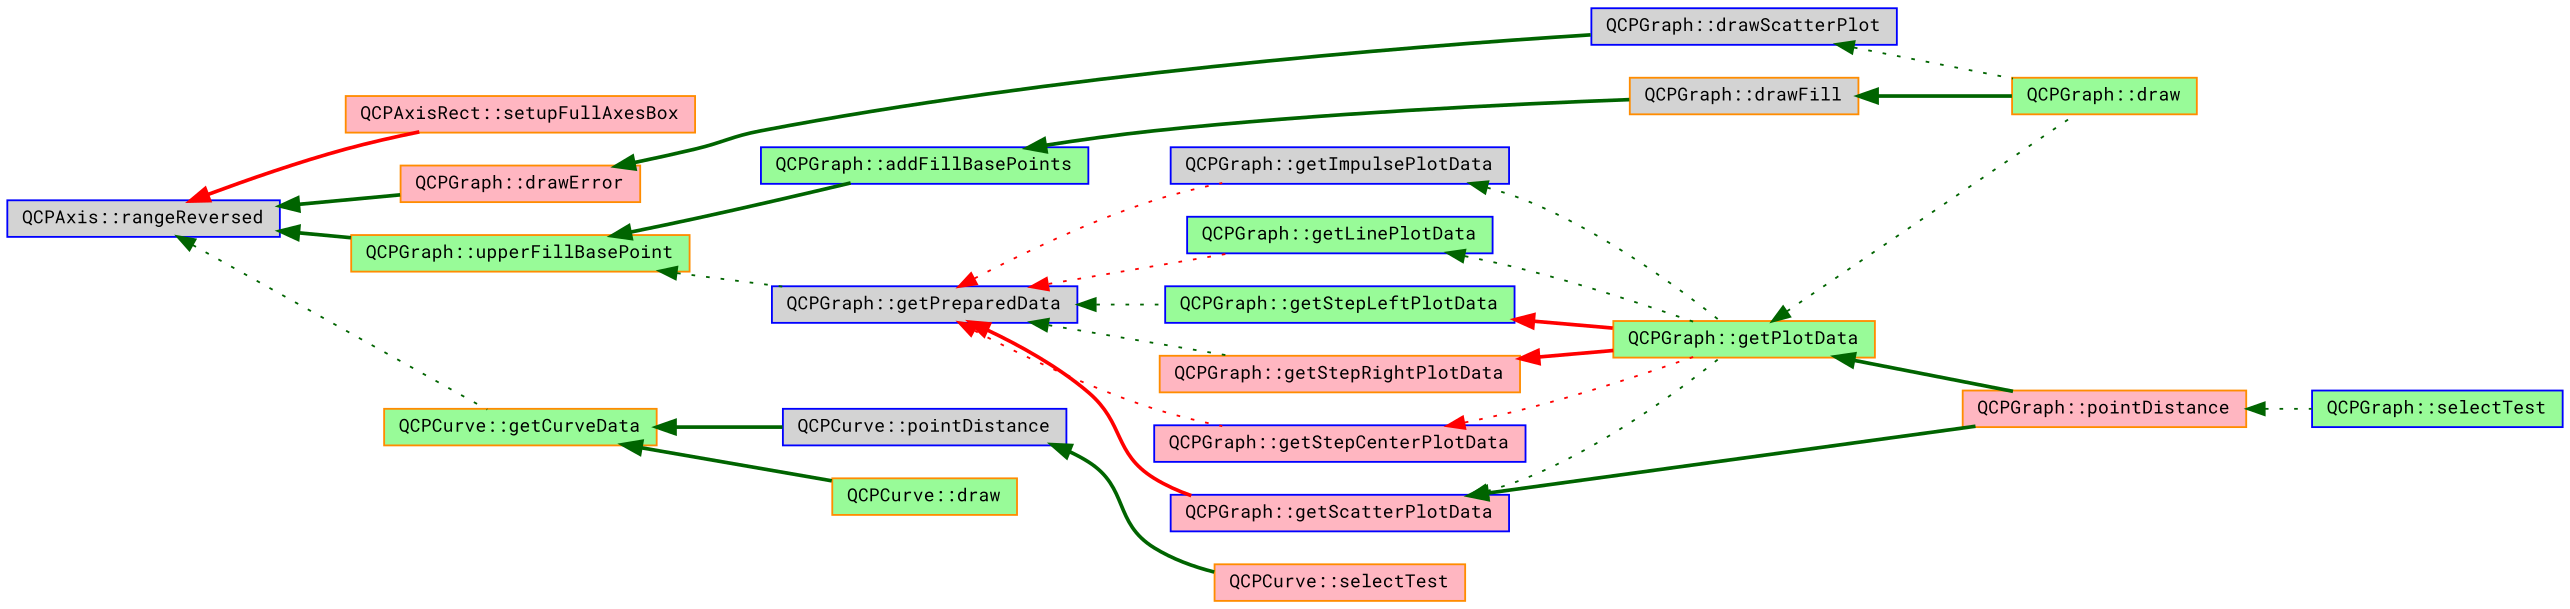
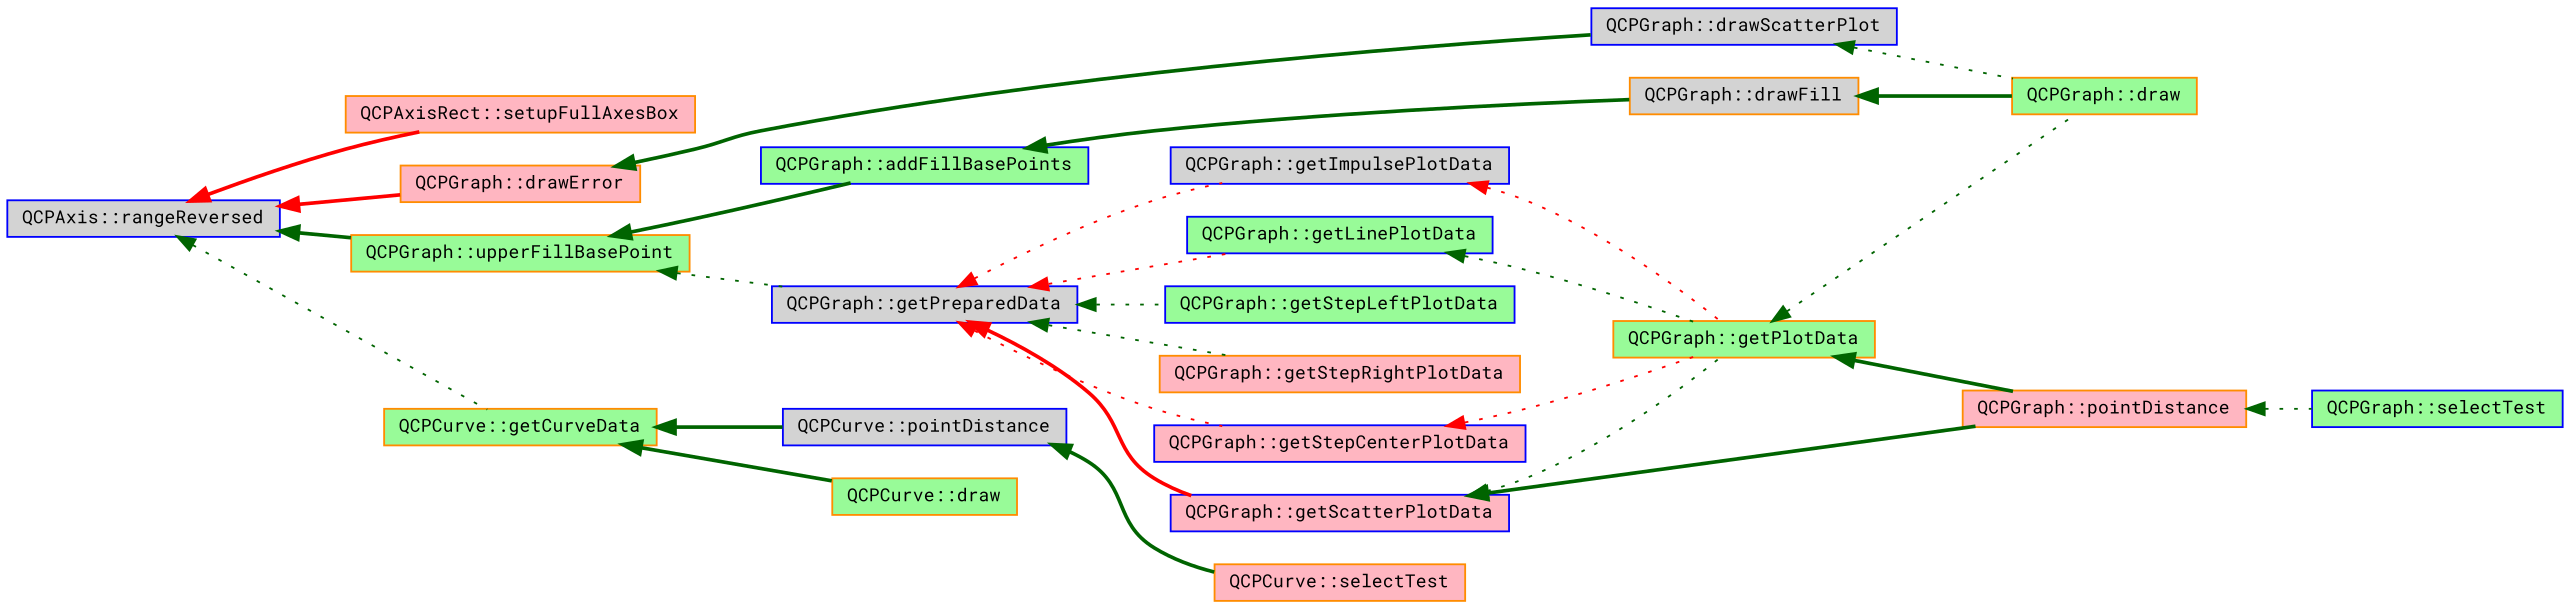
edge "QCPGraph::drawError" -> "QCPAxis::rangeReversed": color darkgreen -> red
edge "QCPGraph::getPlotData" -> "QCPGraph::getImpulsePlotData": color darkgreen -> red
edge "QCPGraph::getPlotData" -> "QCPGraph::getStepLeftPlotData": removed
edge "QCPGraph::getPlotData" -> "QCPGraph::getStepRightPlotData": removed
